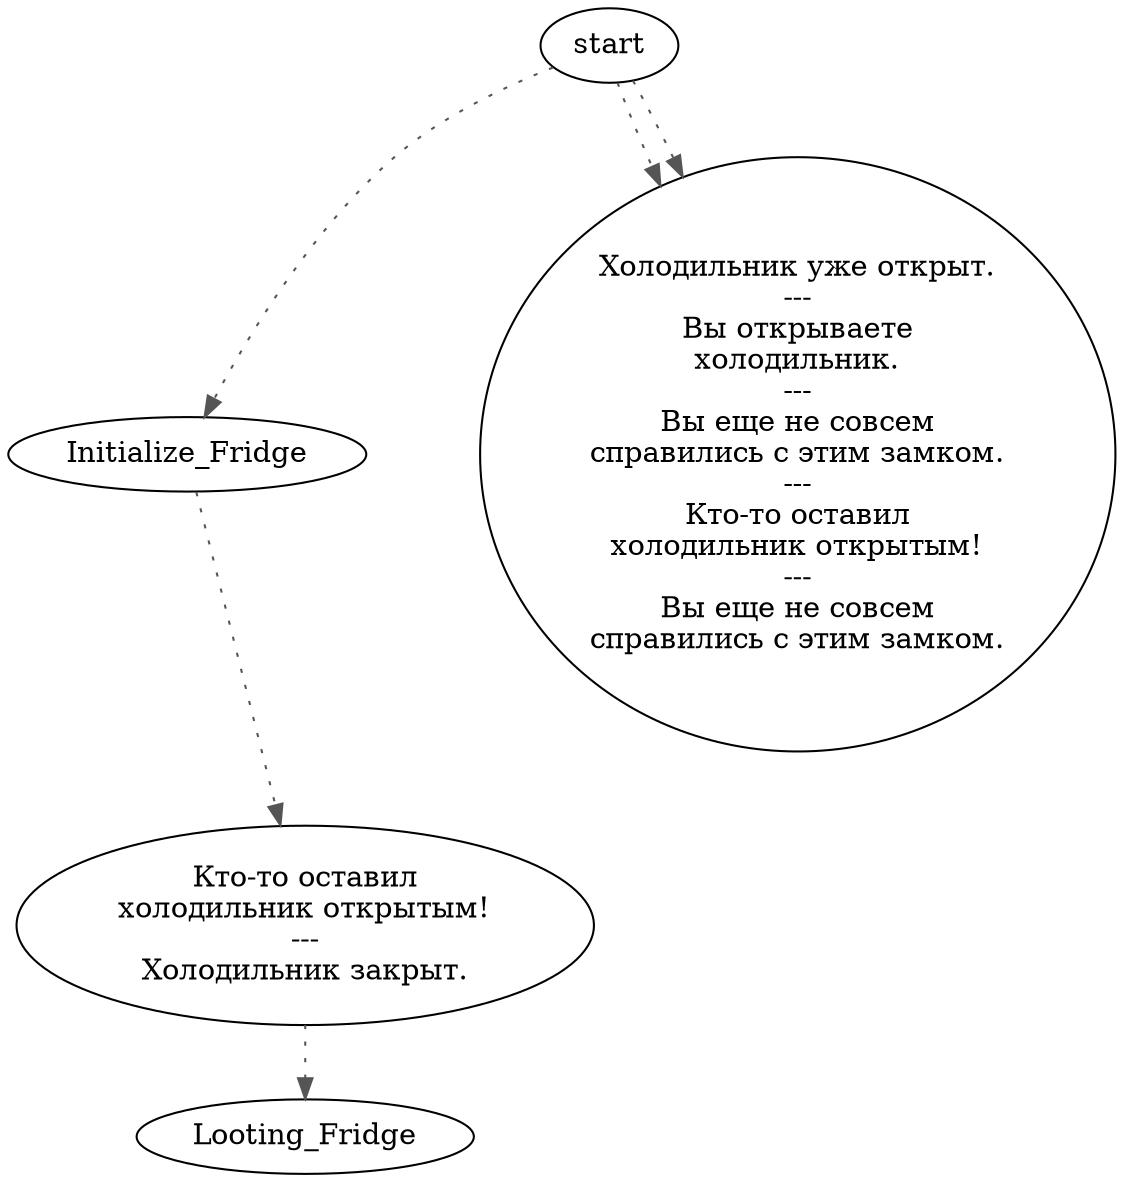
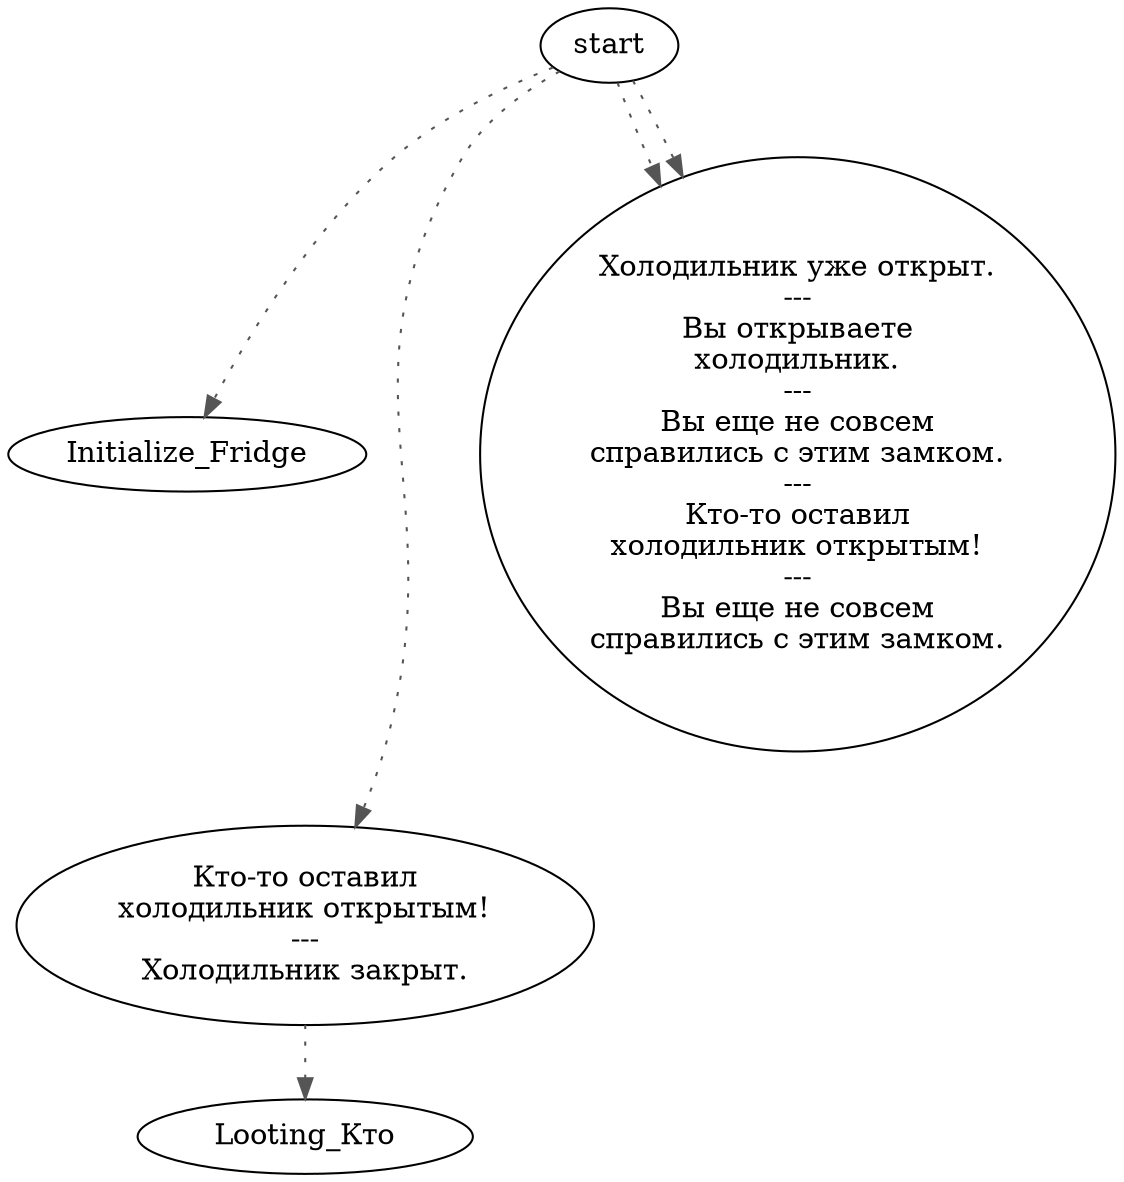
edge "Initialize_Fridge" -> "Кто-то оставил холодильник открытым! --- Холодильник закрыт.": now "start" -> "Кто-то оставил холодильник открытым! --- Холодильник закрыт."
node "Looting_Fridge": label "Looting_Fridge" -> "Looting_Кто"
